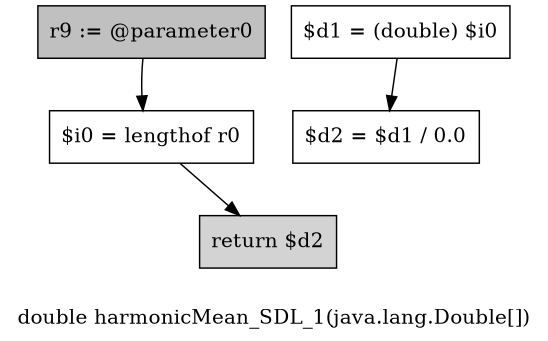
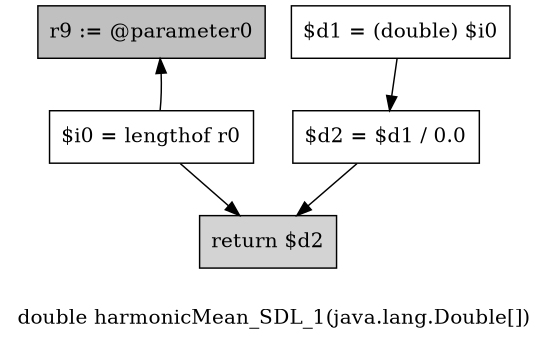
edge "r9 := @parameter0" -> "$i0 = lengthof r0": reversed
edge "$d2 = $d1 / 0.0" -> "return $d2": added
